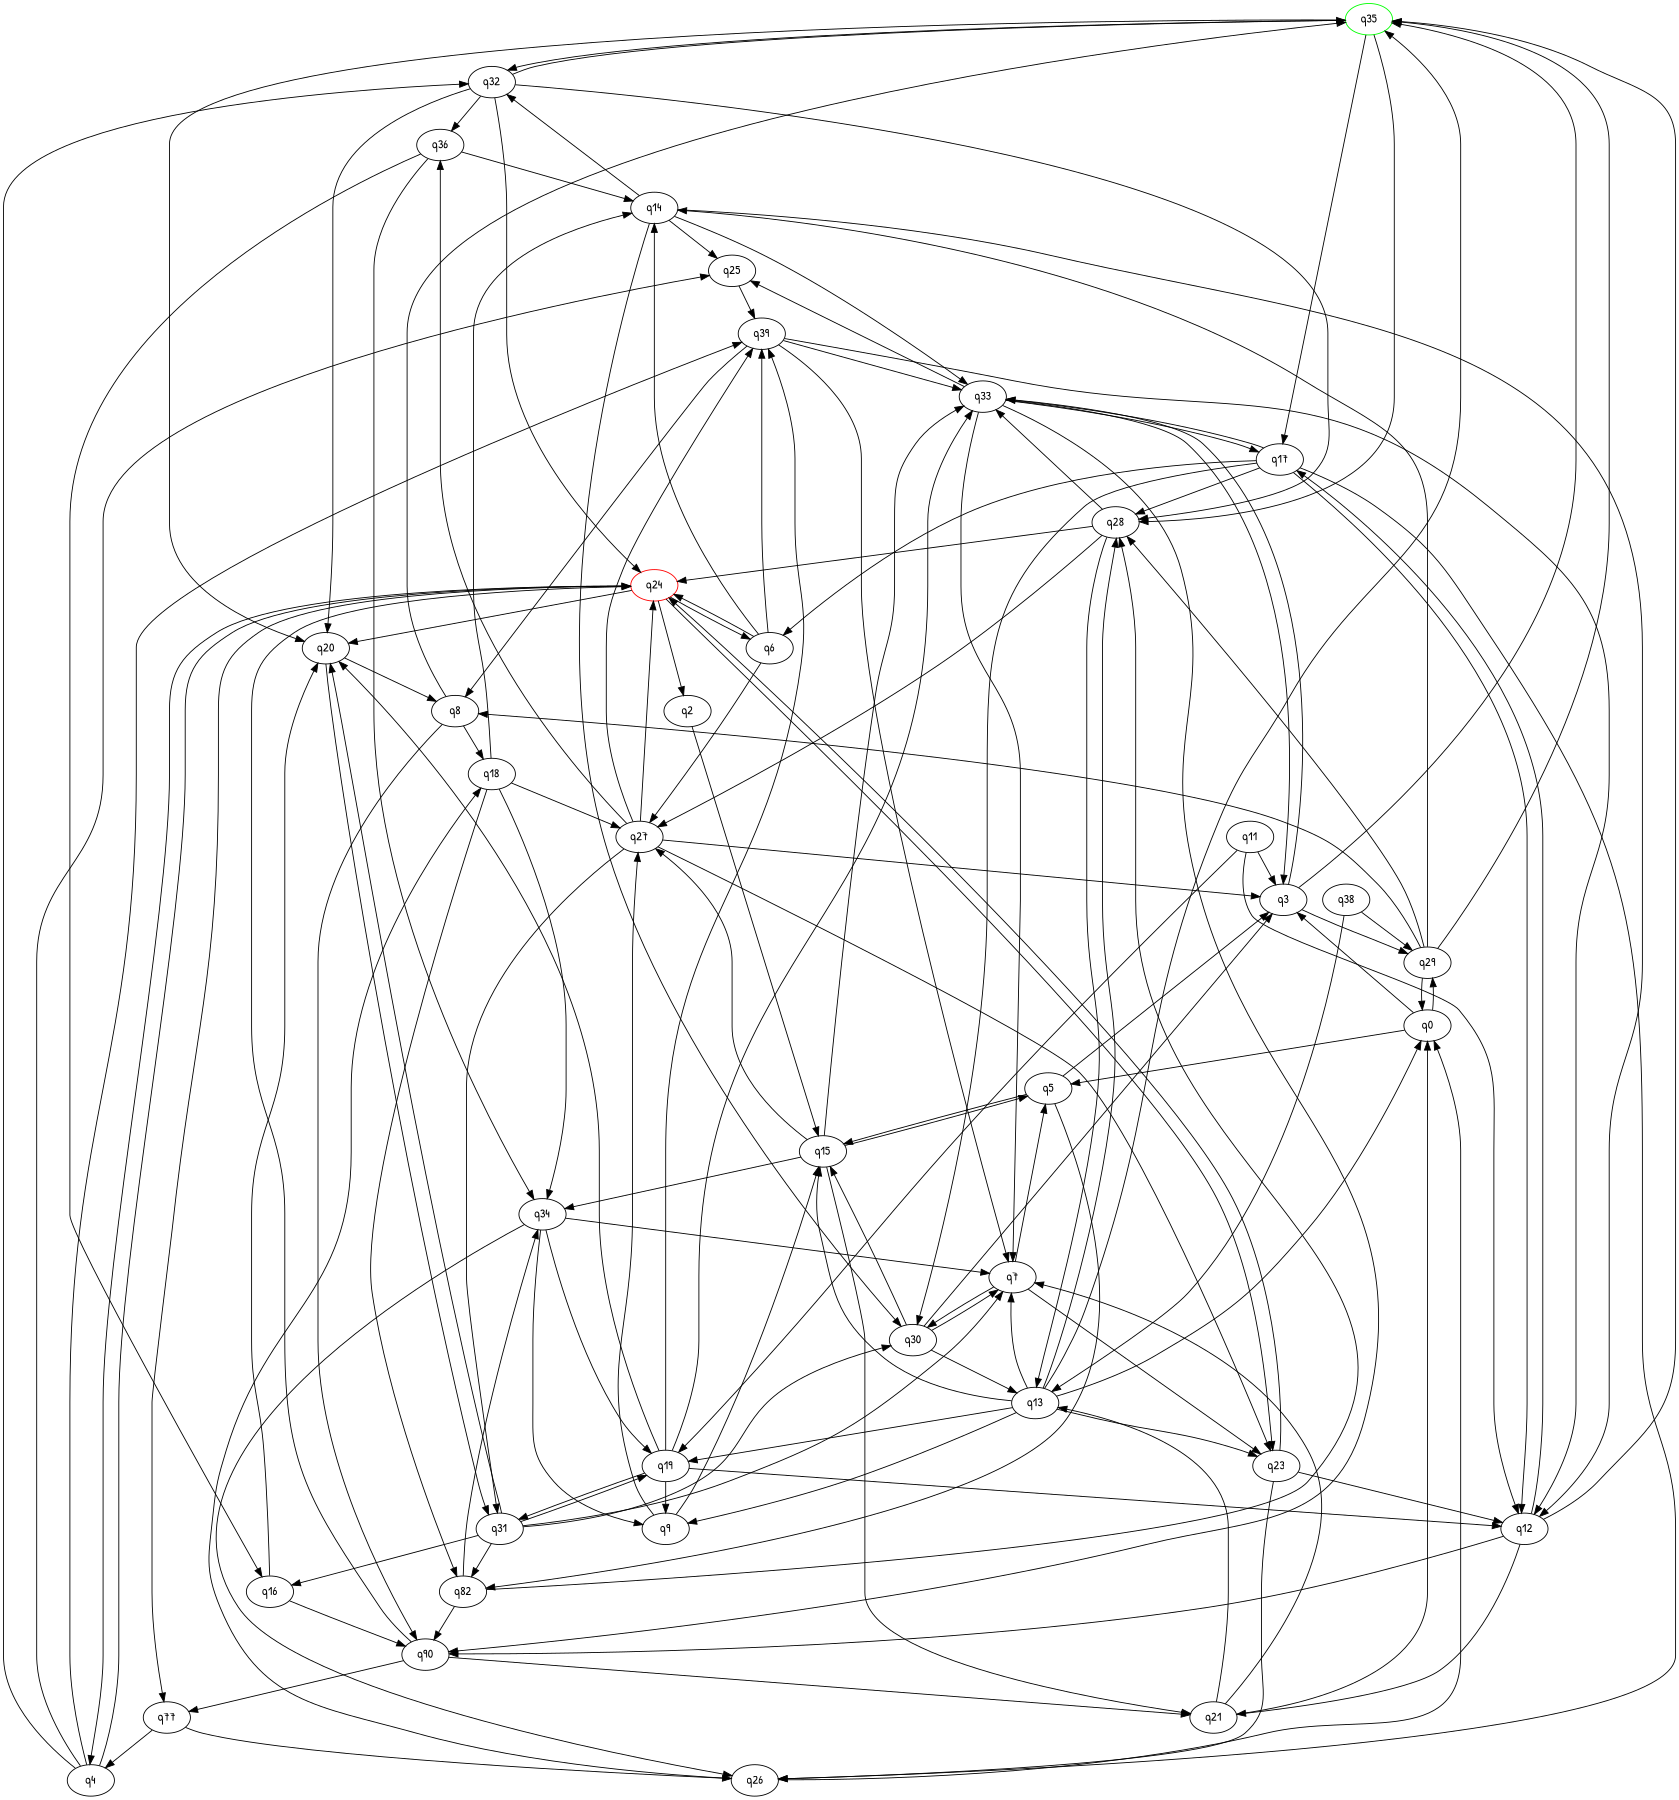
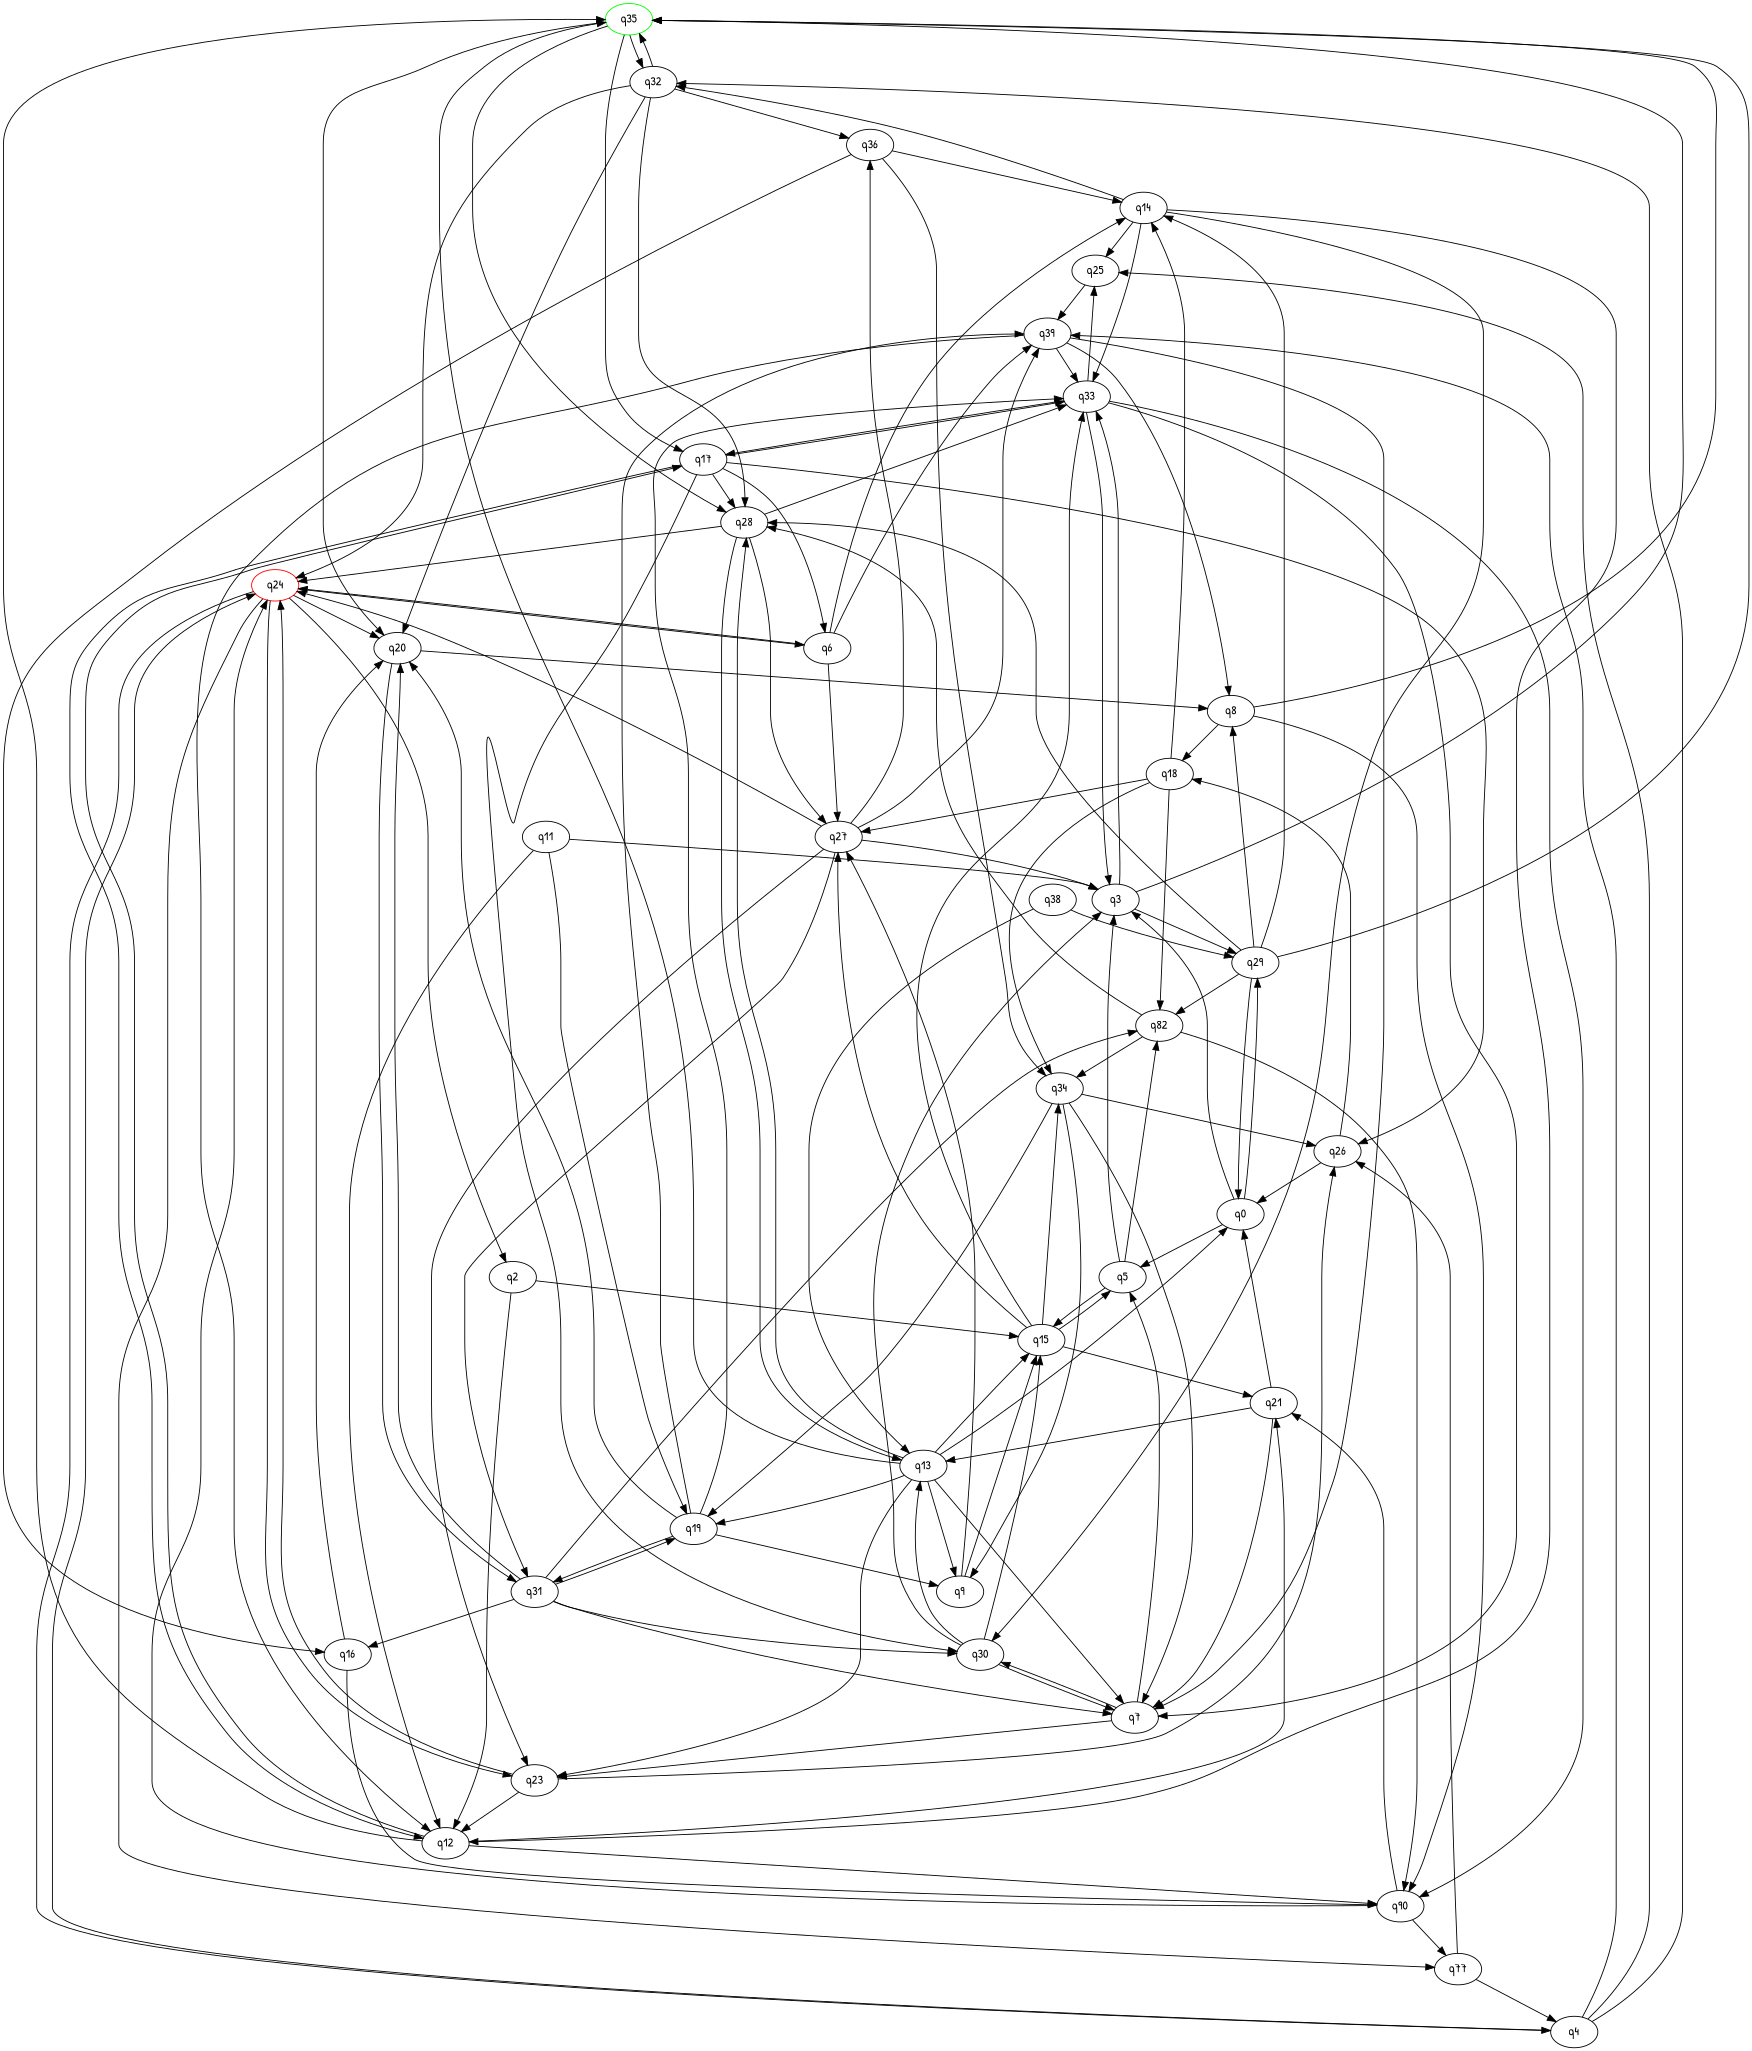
edge "q29" -> "q82": added
edge "q19" -> "q12": now "q2" -> "q12"
